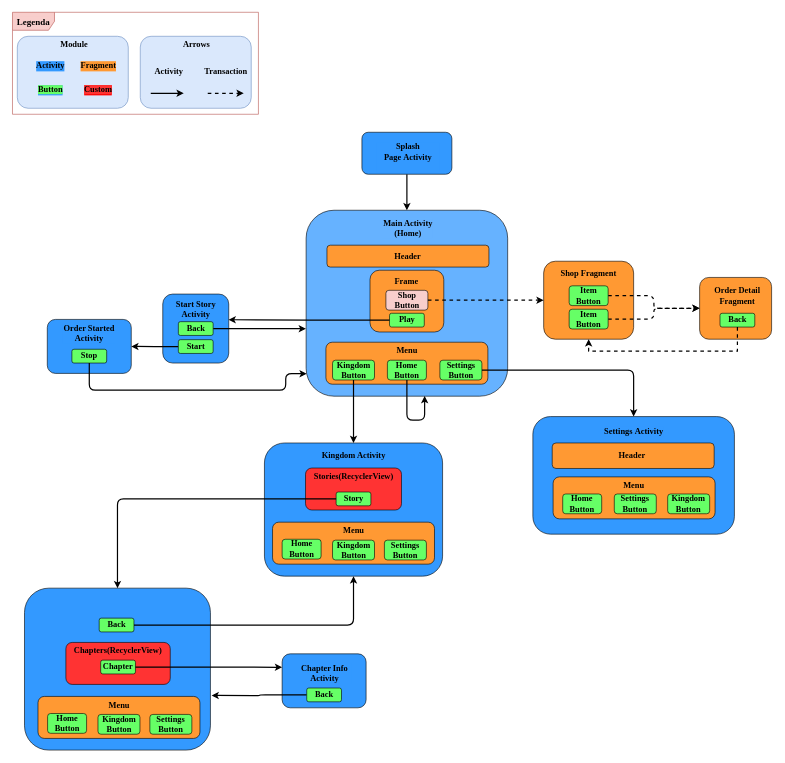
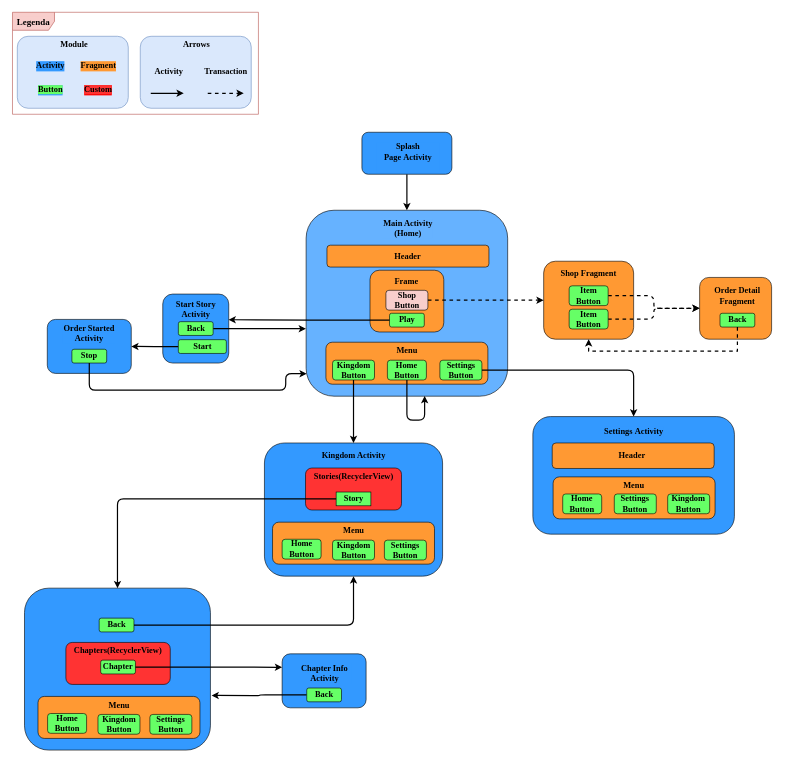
node "Start": size 35x14 -> 48x14
node "Story": shape rounded rectangle -> rectangle
